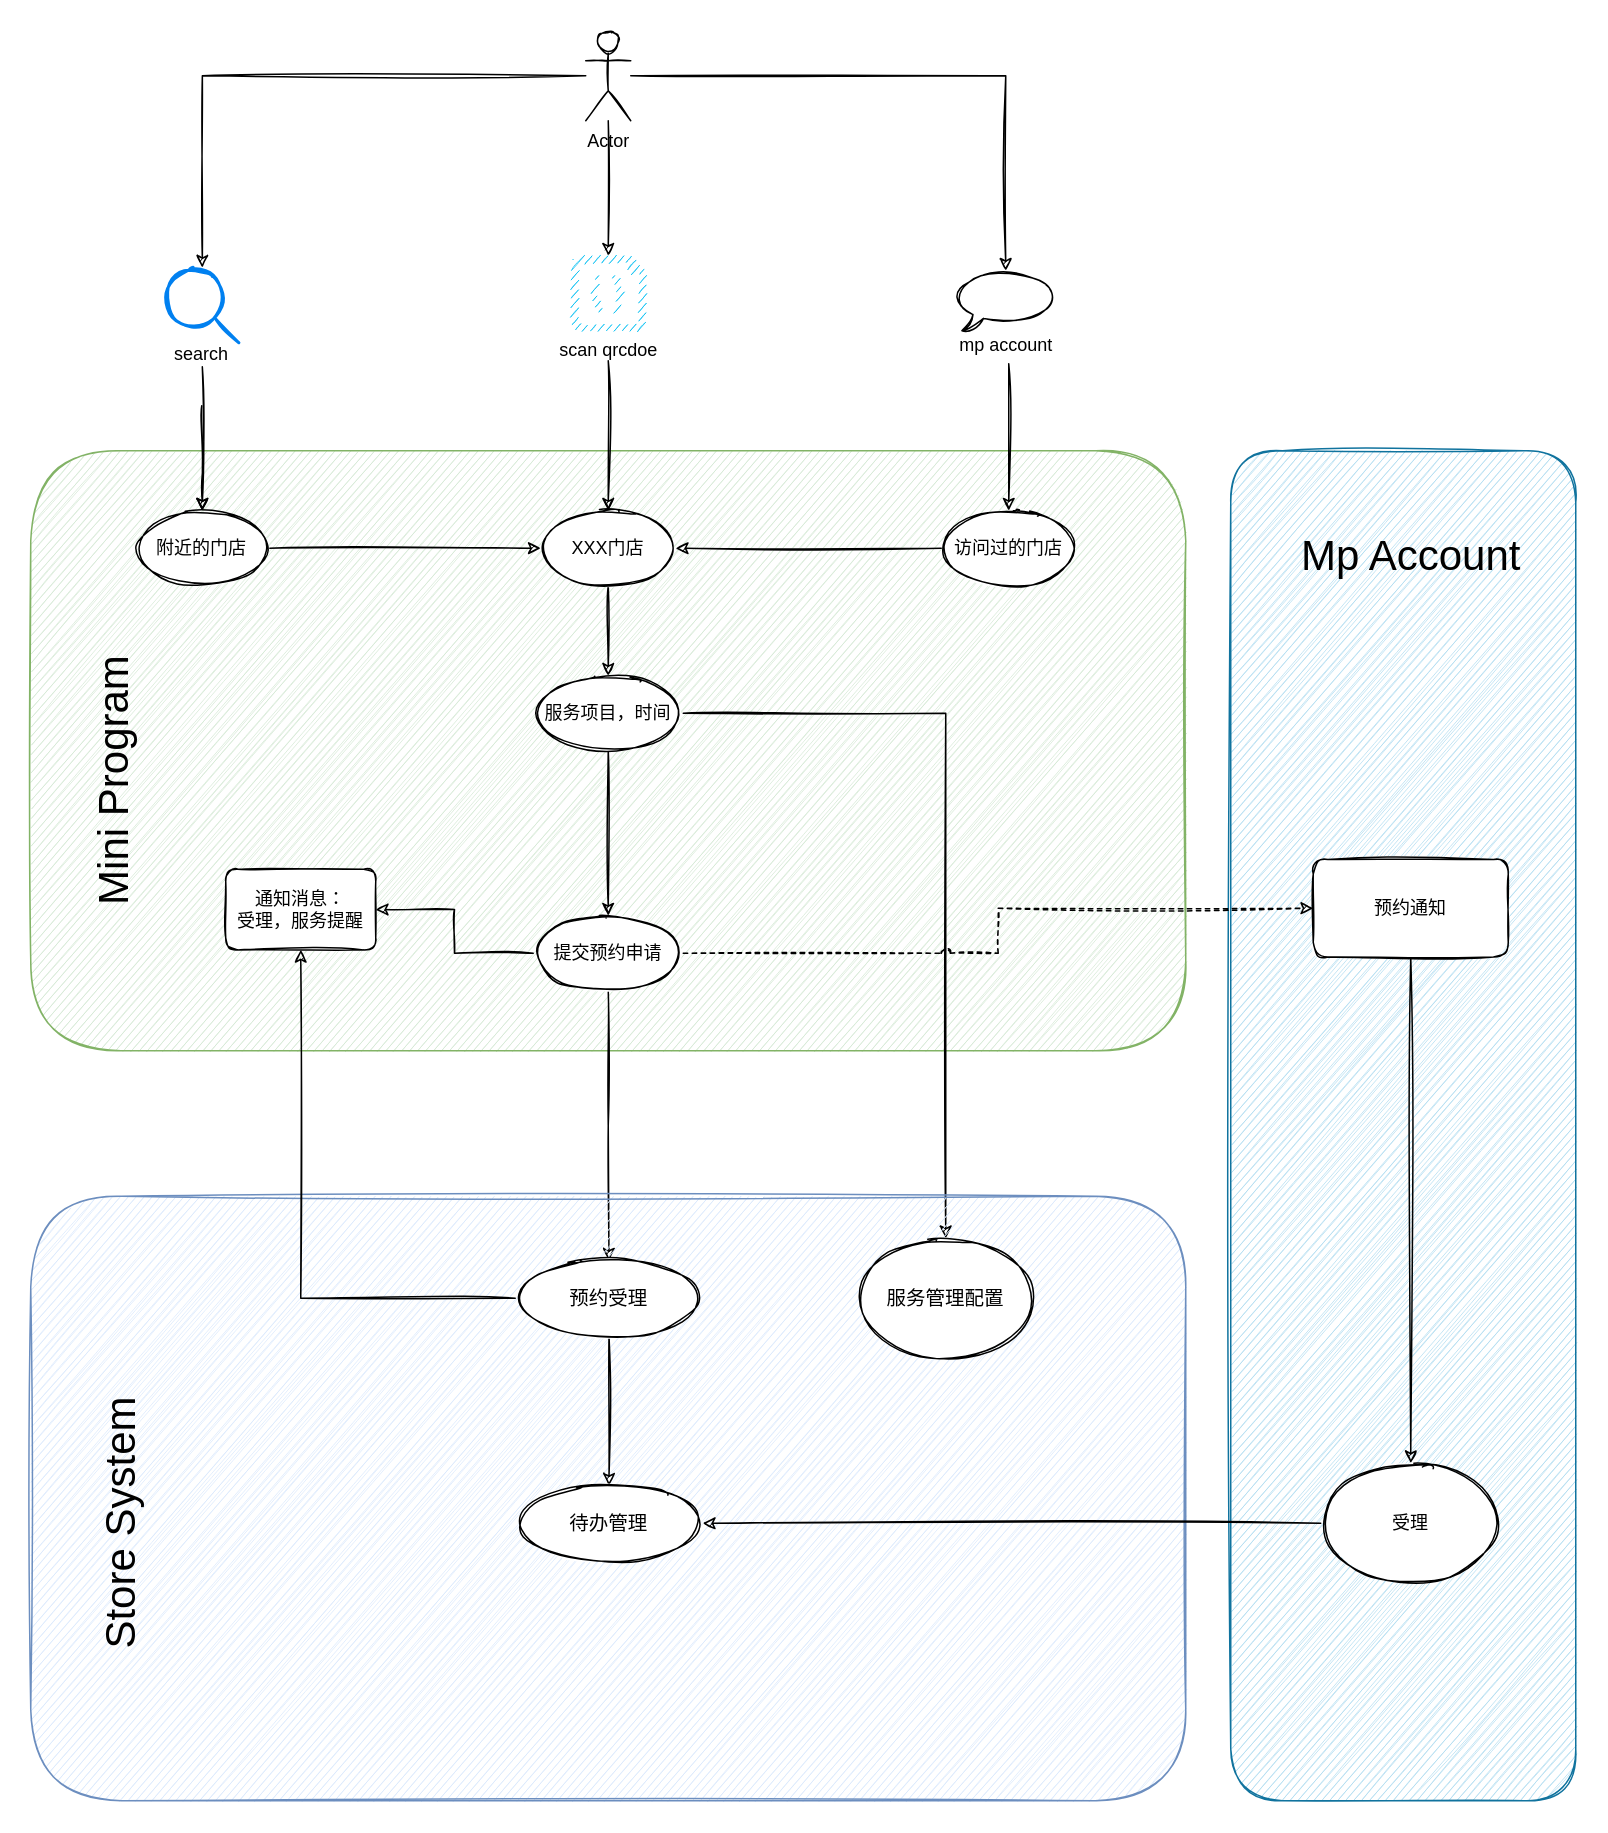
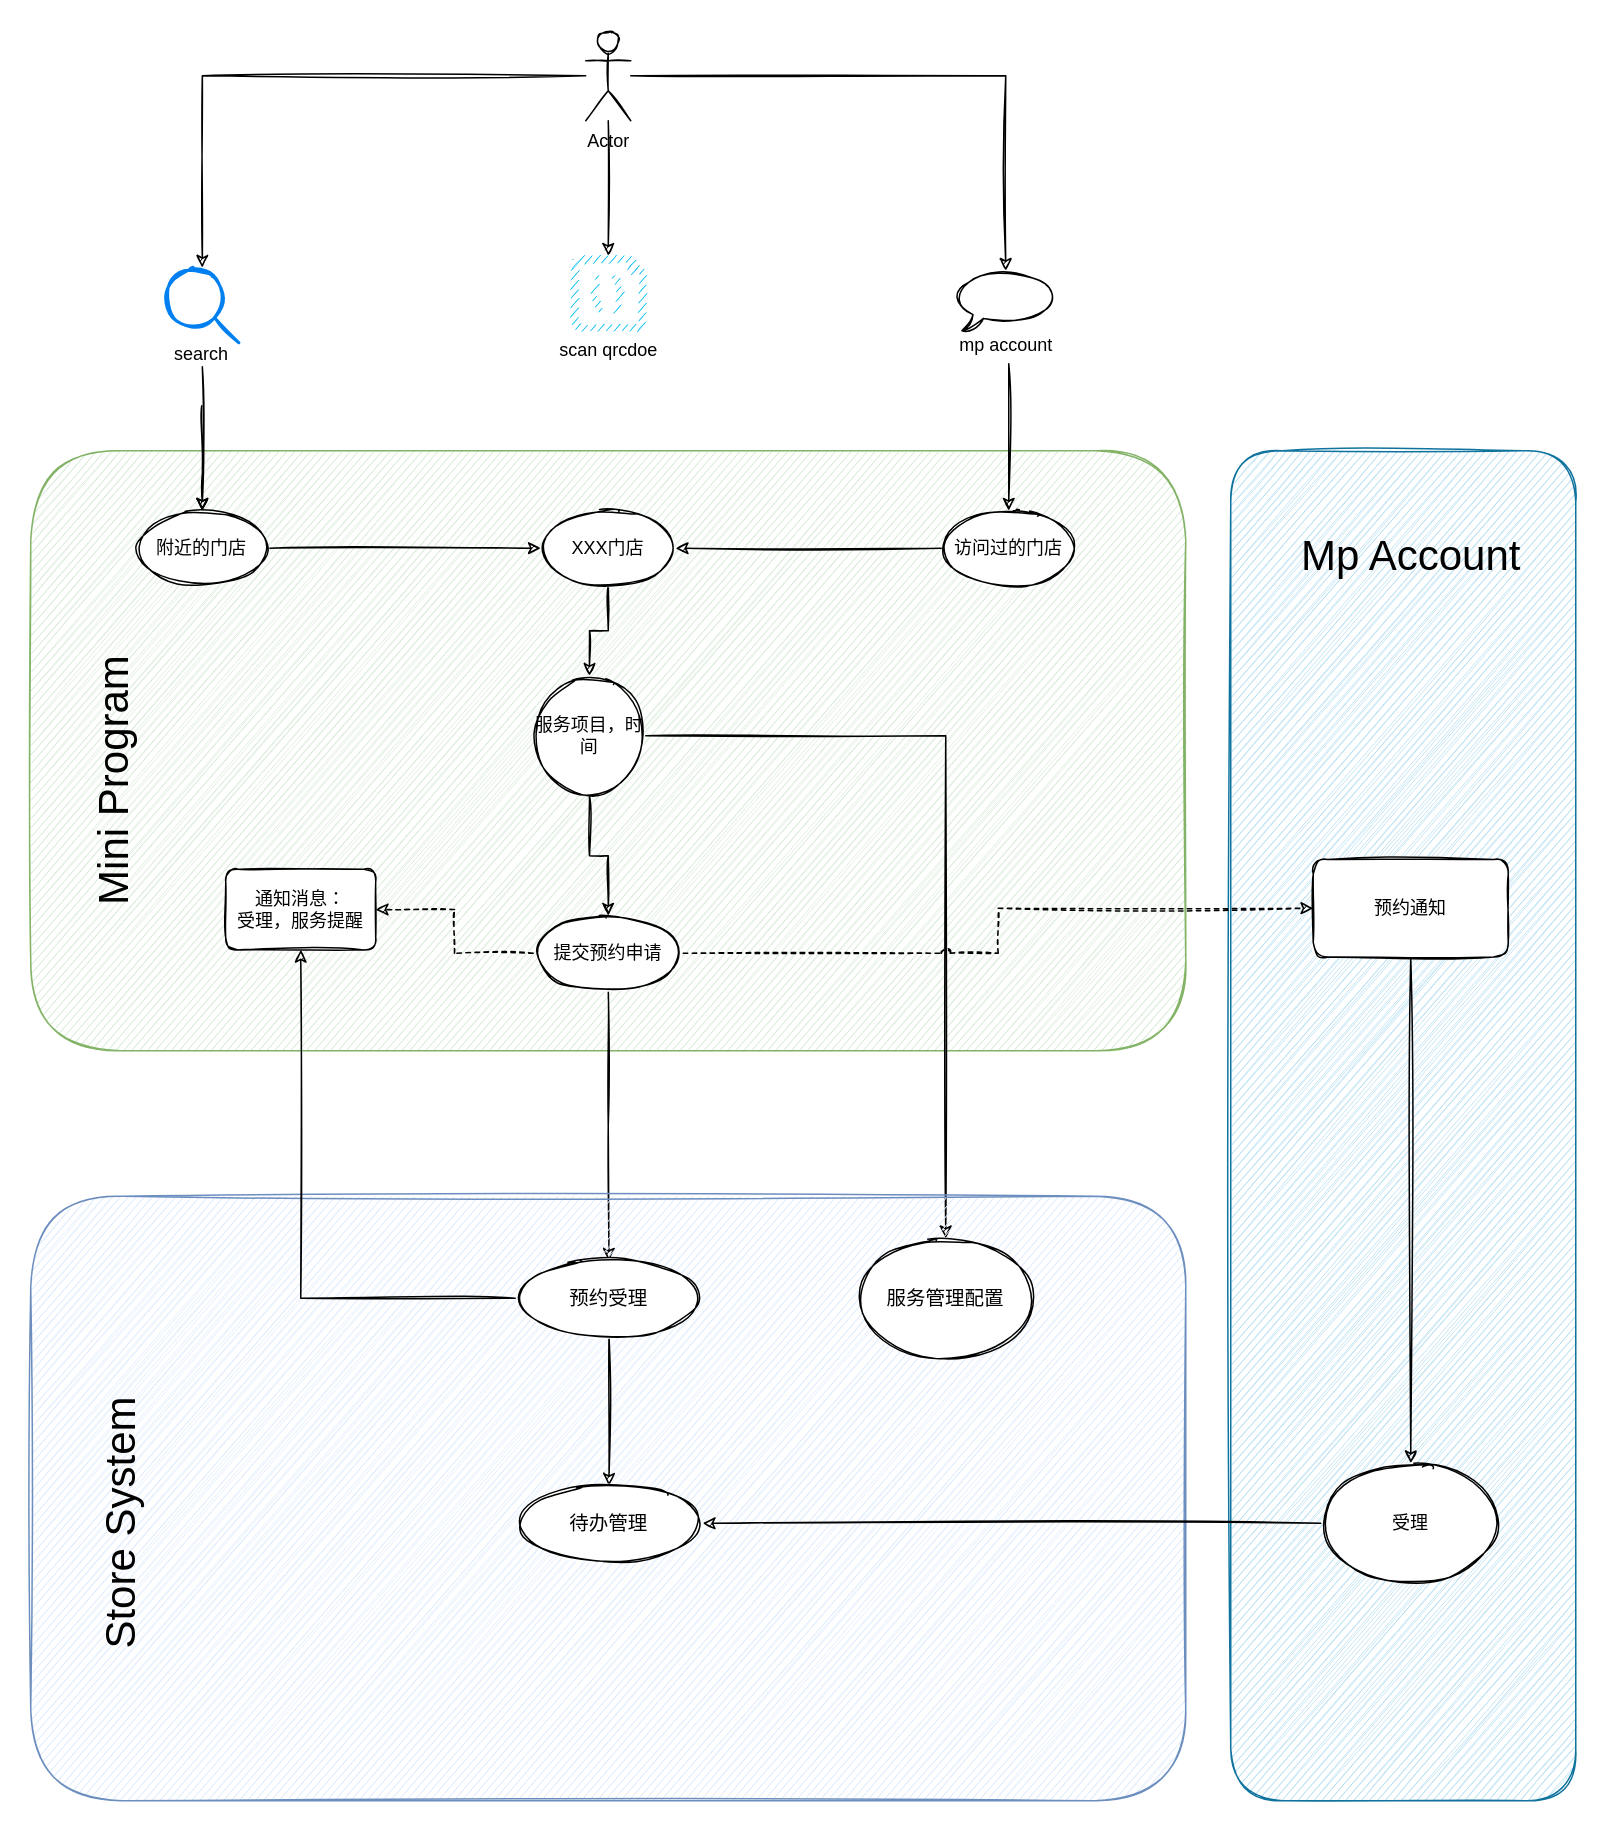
edge "scan qrcdoe" -> "XXX门店": removed
node "服务项目，时间": size 150x75 -> 113x120
edge "提交预约申请" -> "通知消息： 受理，服务提醒": style solid -> dashed
